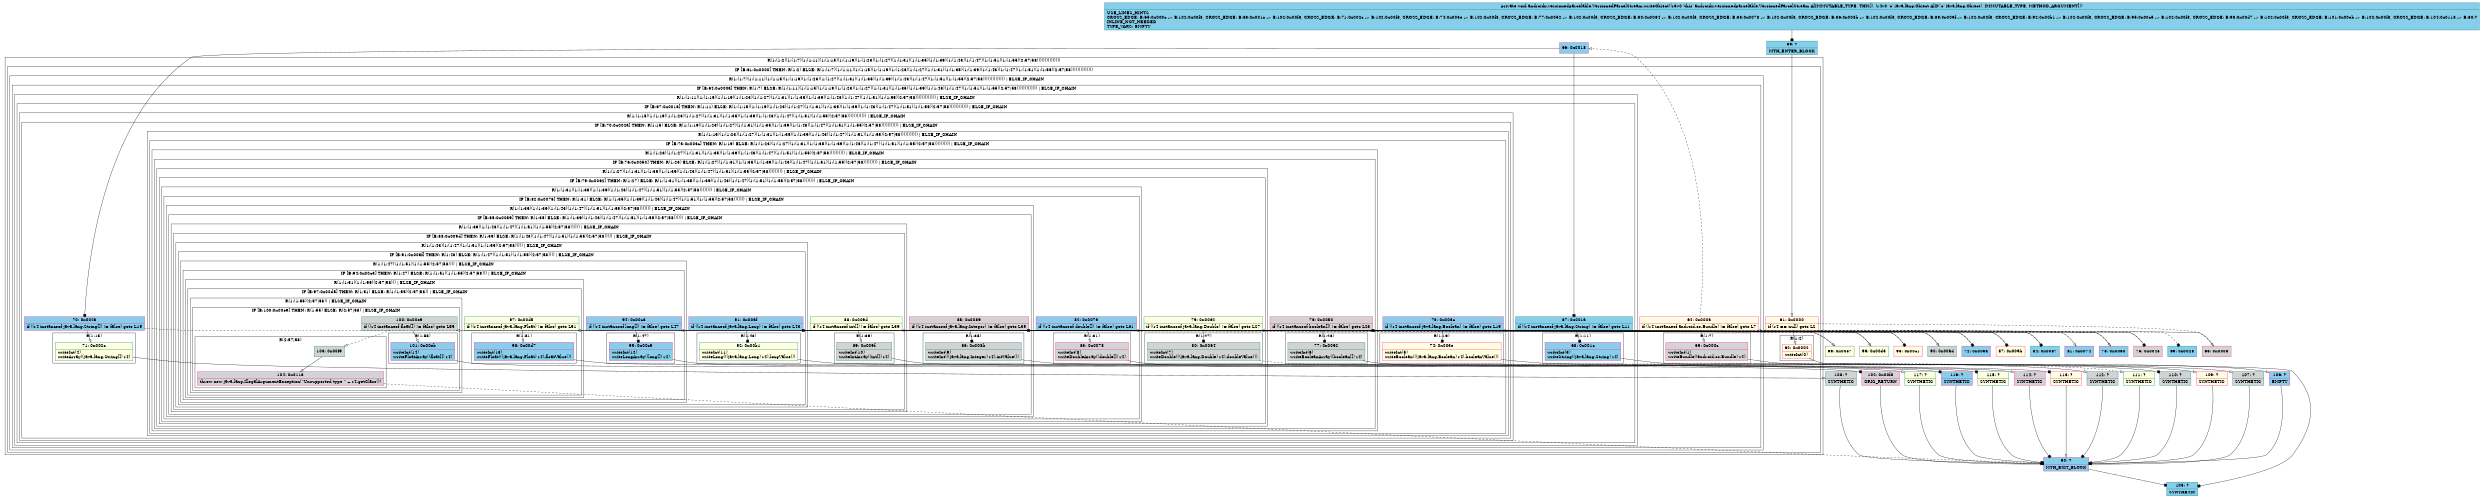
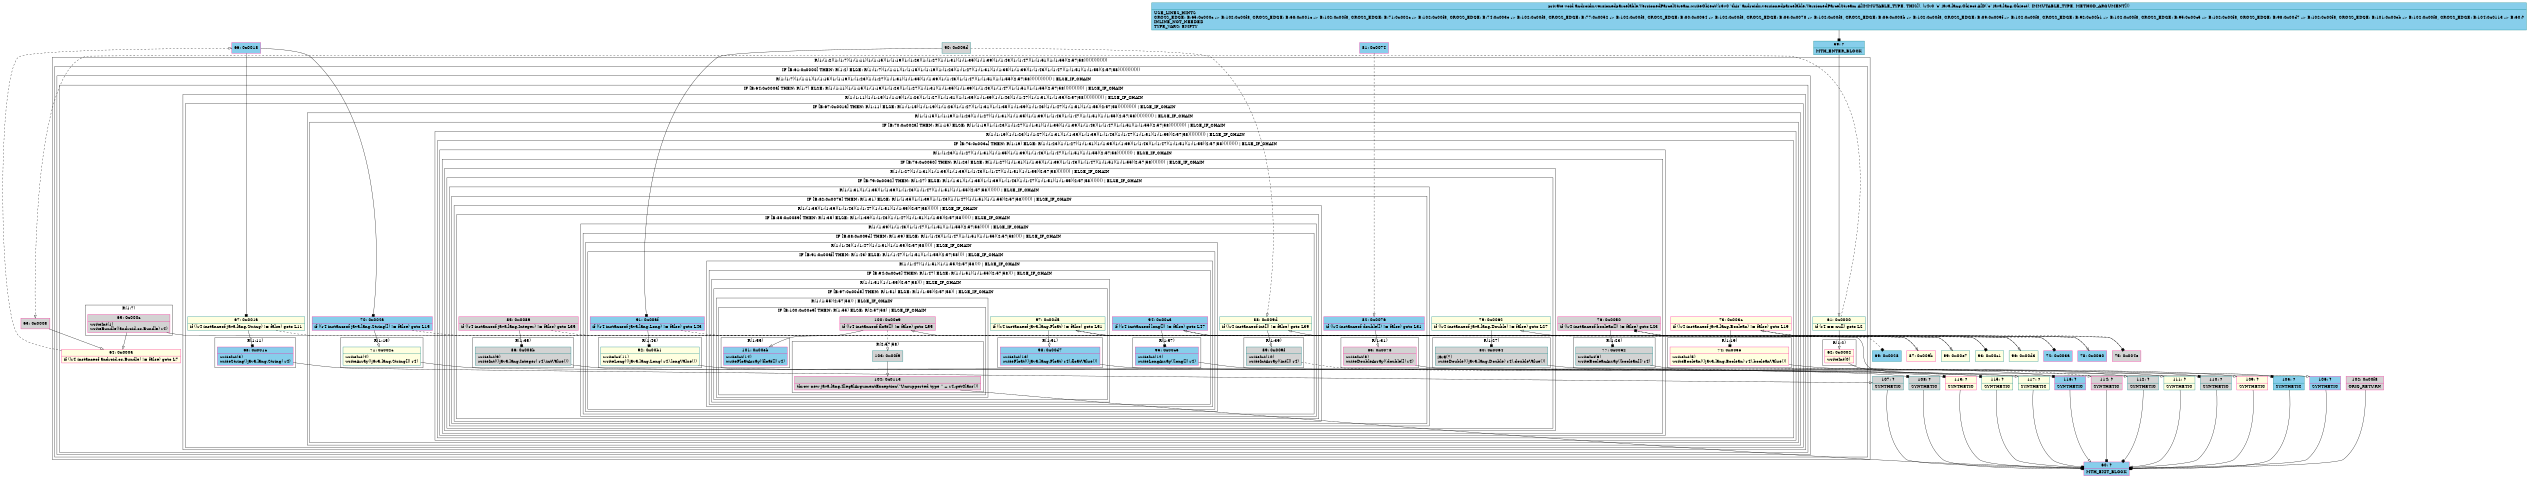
node "100: 0x00e9": color teal -> deeppink
node "73: 0x003c": fillcolor skyblue -> lightyellow
node "67: 0x001a": fillcolor skyblue -> lightyellow
node "61: 0x0000": color deeppink -> teal
edge "88: 0x009d" -> "90: 0x00ad": reversed
edge "85: 0x0089" -> "87: 0x009b": arrowhead box -> onormal
edge "79: 0x0062" -> "81: 0x0074": removed
edge "73: 0x003c" -> "78: 0x0060": now "76: 0x0050" -> "78: 0x0060"
edge "64: 0x000a" -> "65: 0x000c": reversed
cluster "R(1:47)": label "R(1:47)" -> "R(1:57)"
node "93: 0x00c1": color deeppink -> teal
node "84: 0x0087": removed
node "80: 0x0064": text "writeInt(7)" -> "java(7)"
edge "80: 0x0064" -> "111: ?": style dashed -> solid
edge "101: 0x00eb" -> "102: 0x00f8": removed
edge "89: 0x009f" -> "114: ?": style solid -> dashed
edge "71: 0x002c" -> "108: ?": arrowhead onormal -> box
node "106: ?": text "EMPTY" -> "SYNTHETIC"
edge "104: 0x0113" -> "60: ?": style dashed -> solid
edge "60: ?" -> "105: ?": reversed
